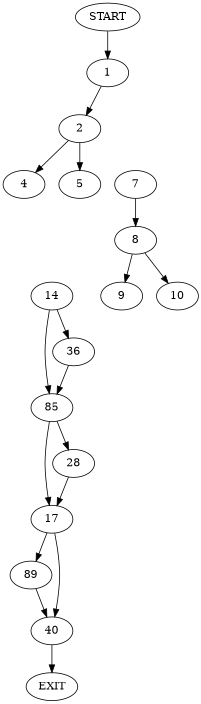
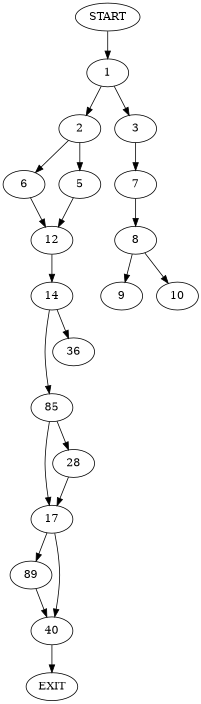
node "3": added
node "4": label "4" -> "6"
node "12": added
edge "36" -> "85": removed
